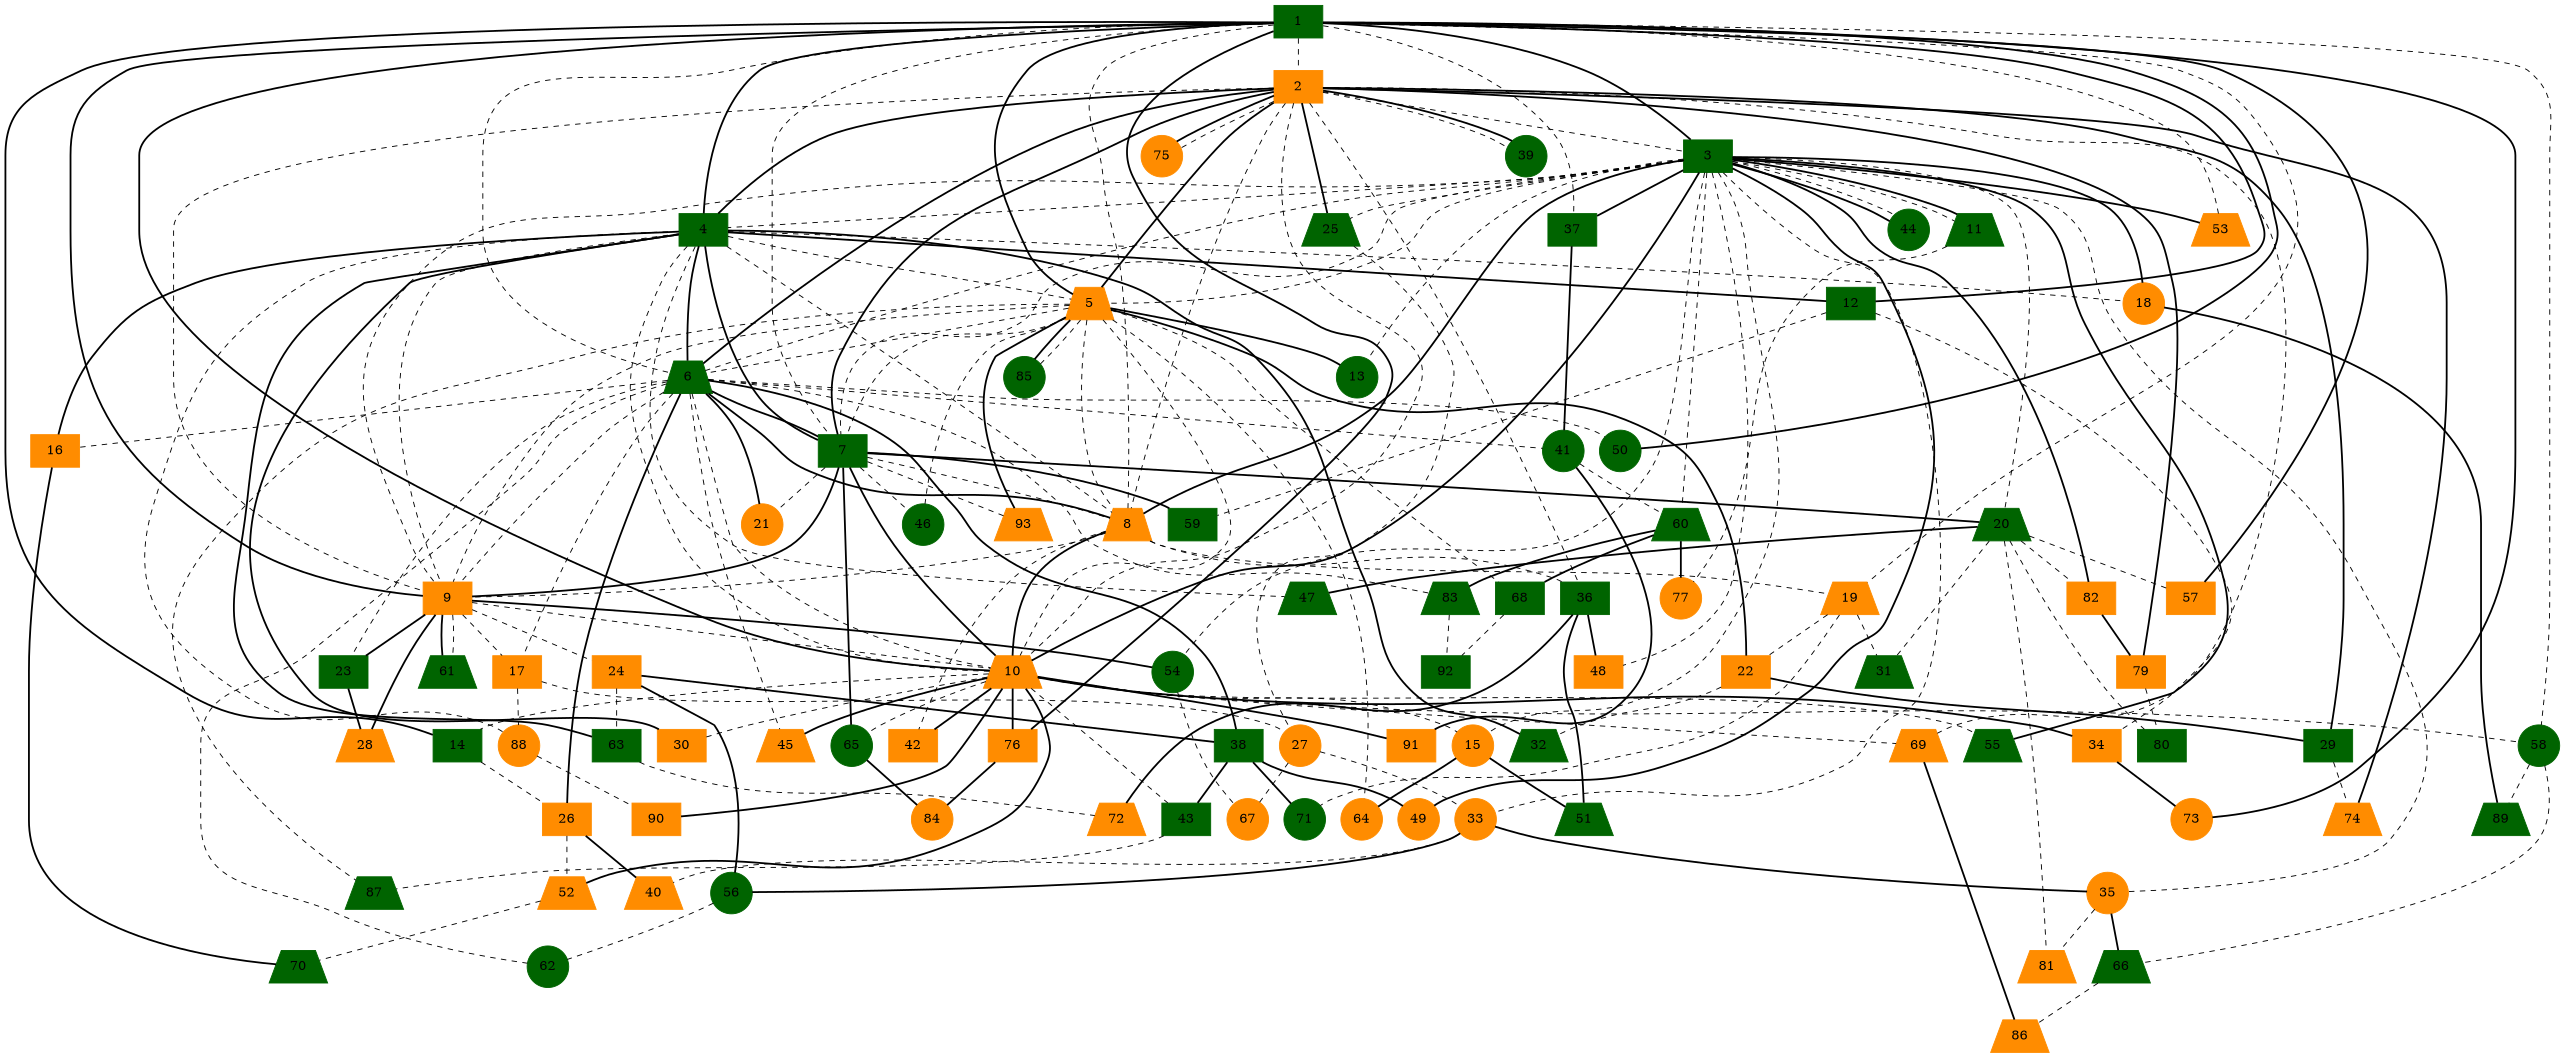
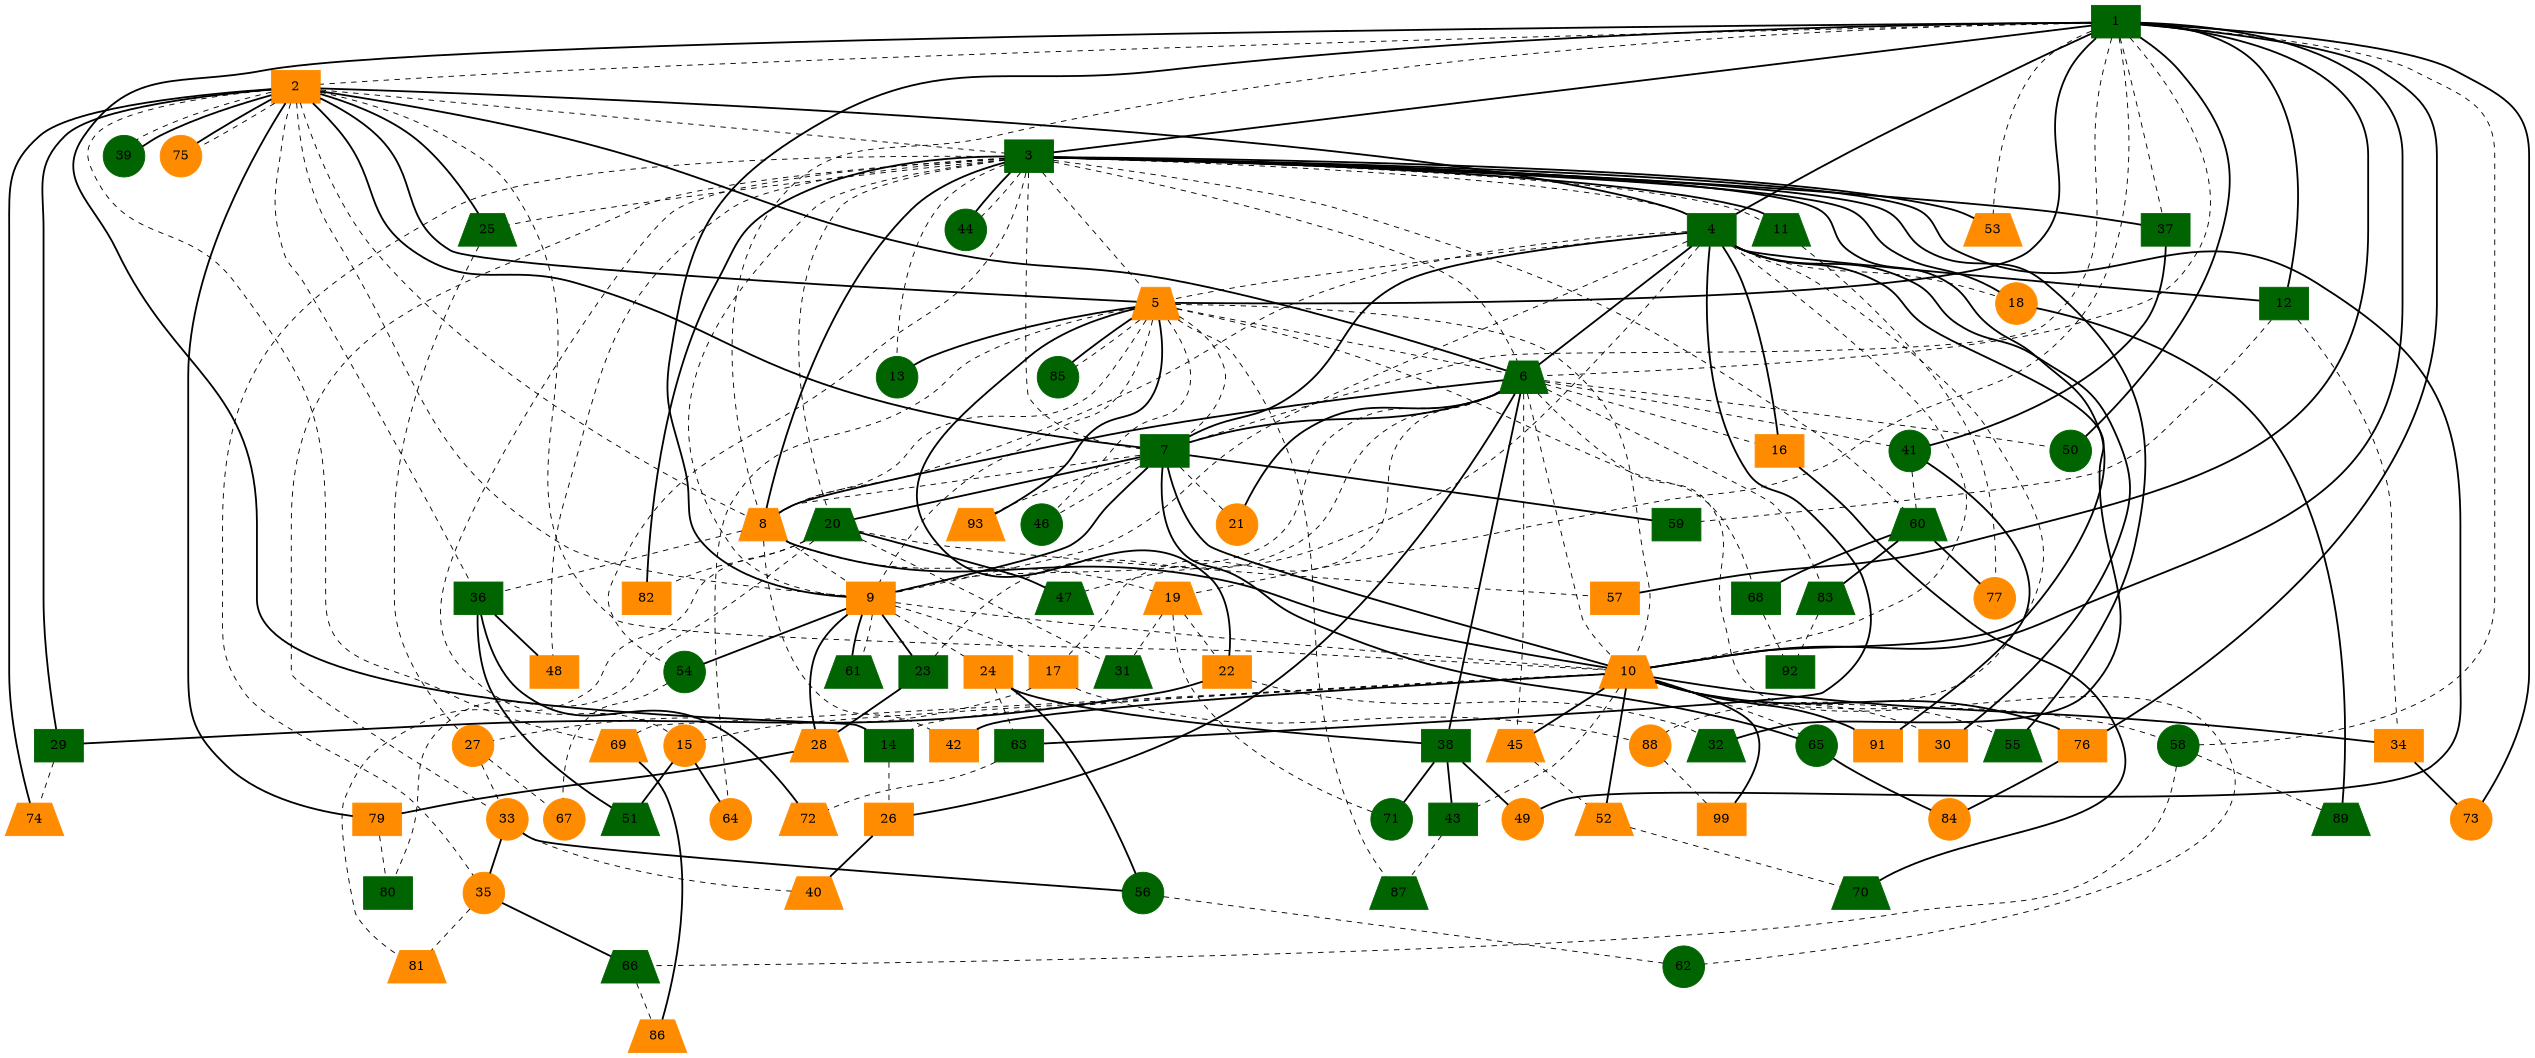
edge "82" -- "79": now "28" -- "79"
node "90": label "90" -> "99"
edge "26" -- "52": now "45" -- "52"
